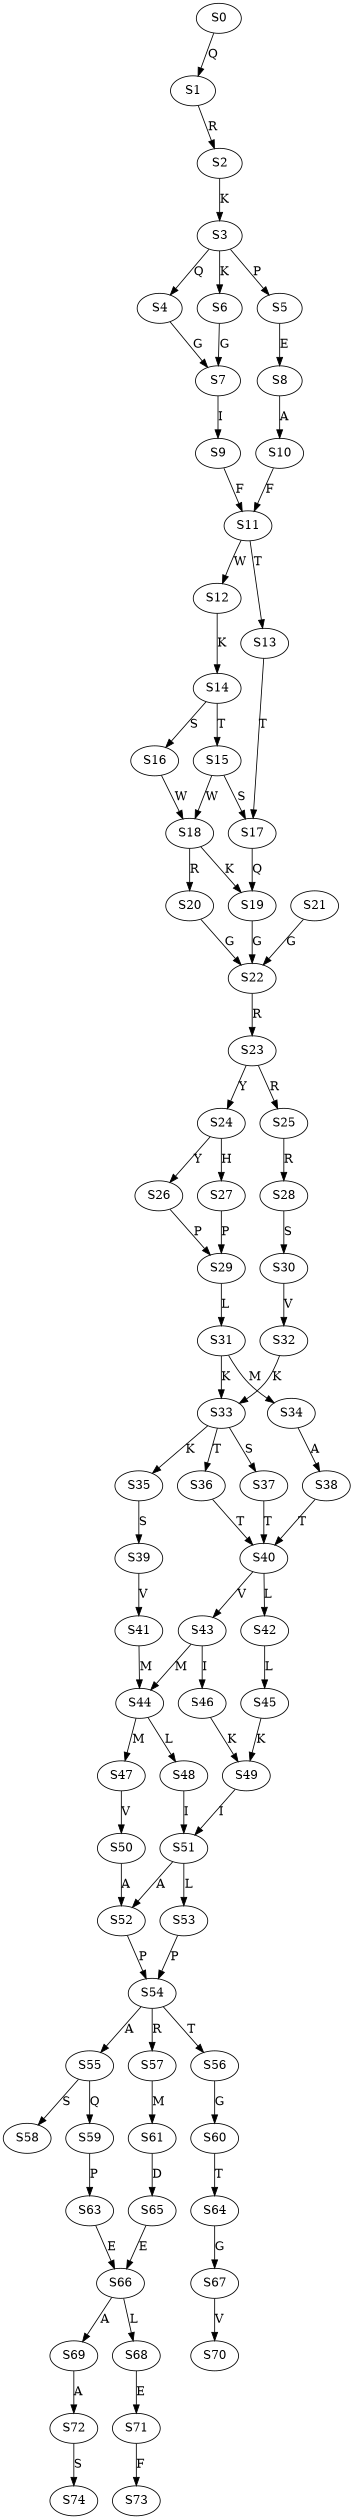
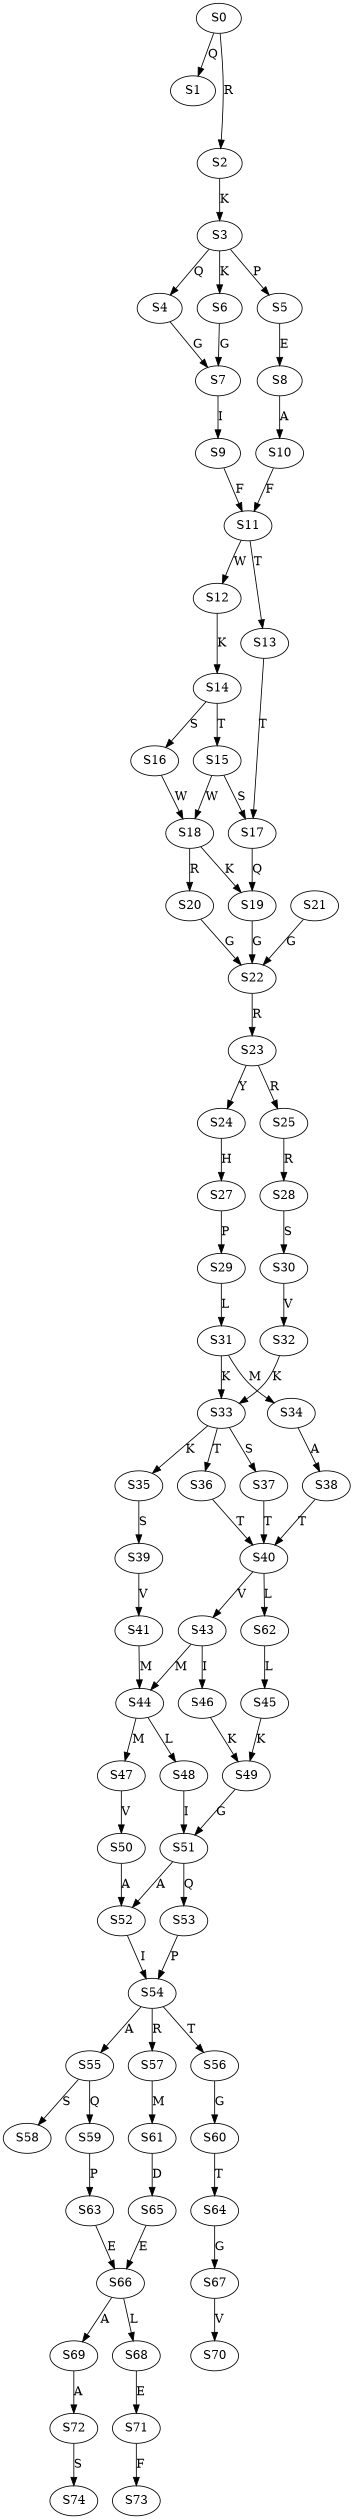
edge "S1" -> "S2": now "S0" -> "S2"
node "S26": removed
node "S42": label "S42" -> "S62"
edge "S49" -> "S51": label "I" -> "G"
edge "S51" -> "S53": label "L" -> "Q"
edge "S52" -> "S54": label "P" -> "I"
